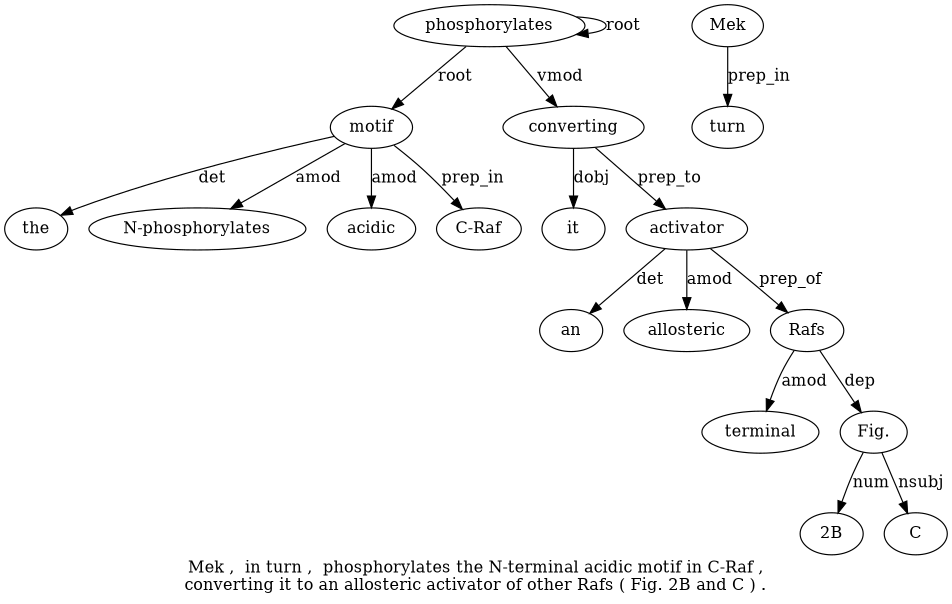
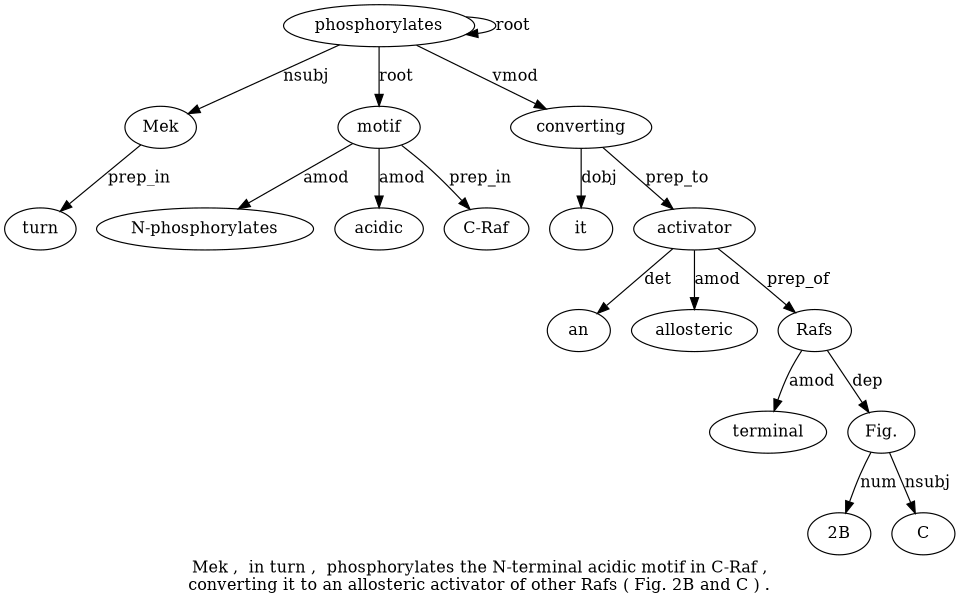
edge "phosphorylates" -> "Mek": added, label "nsubj"
node "the": removed
